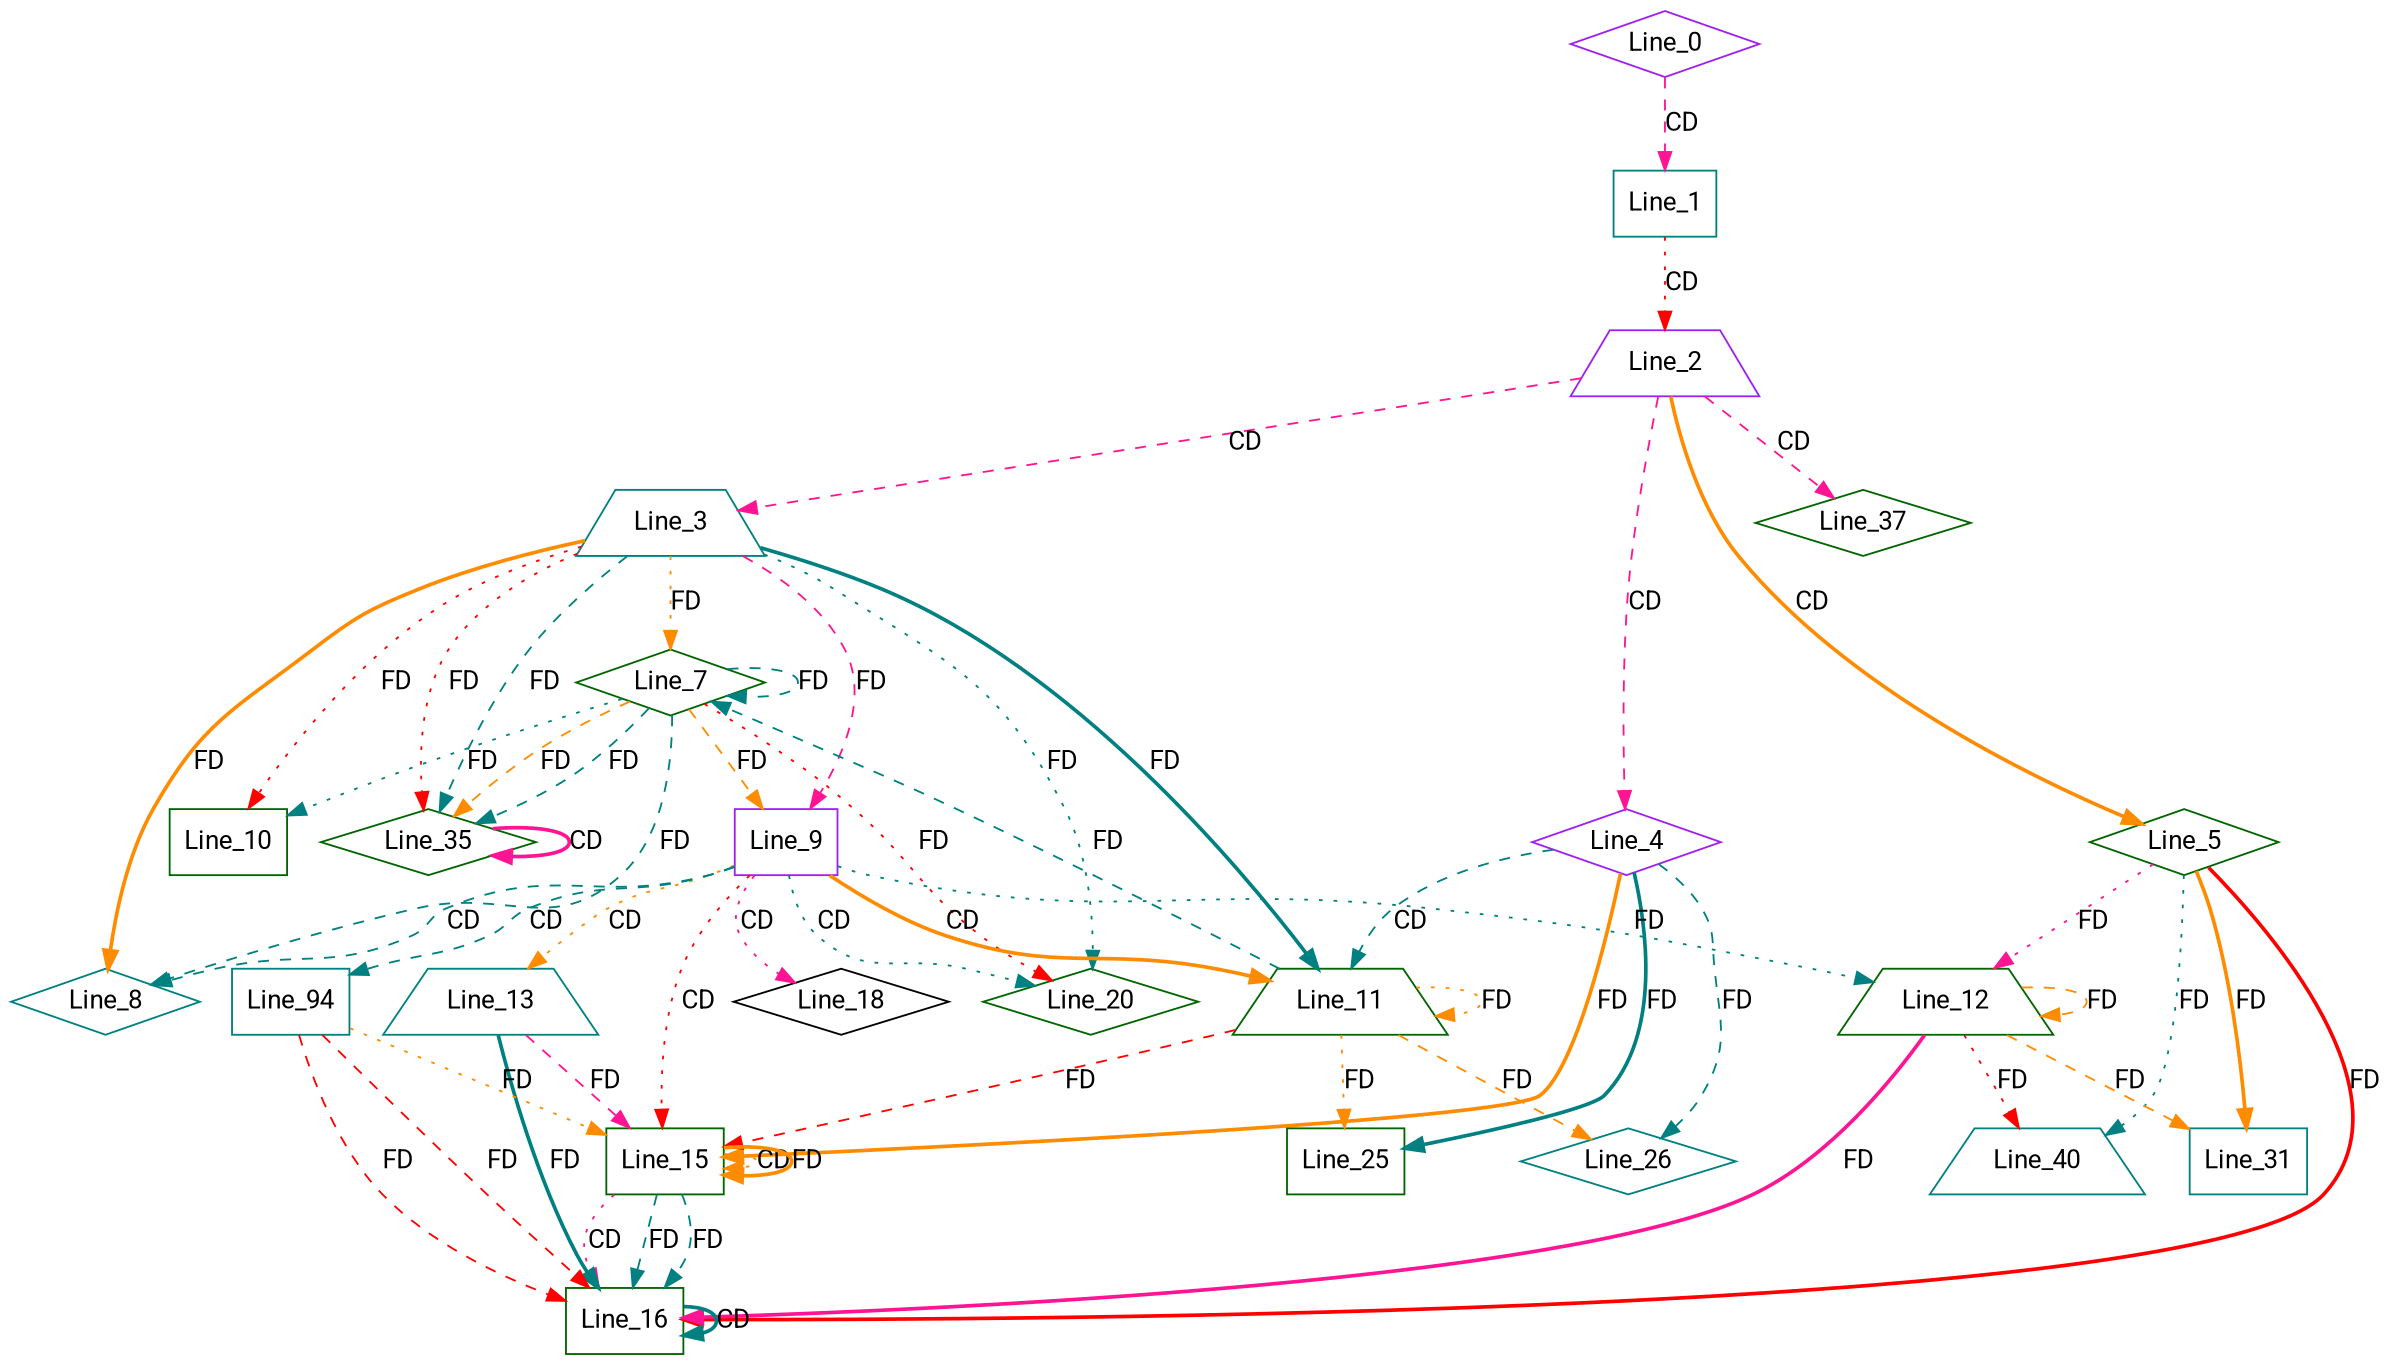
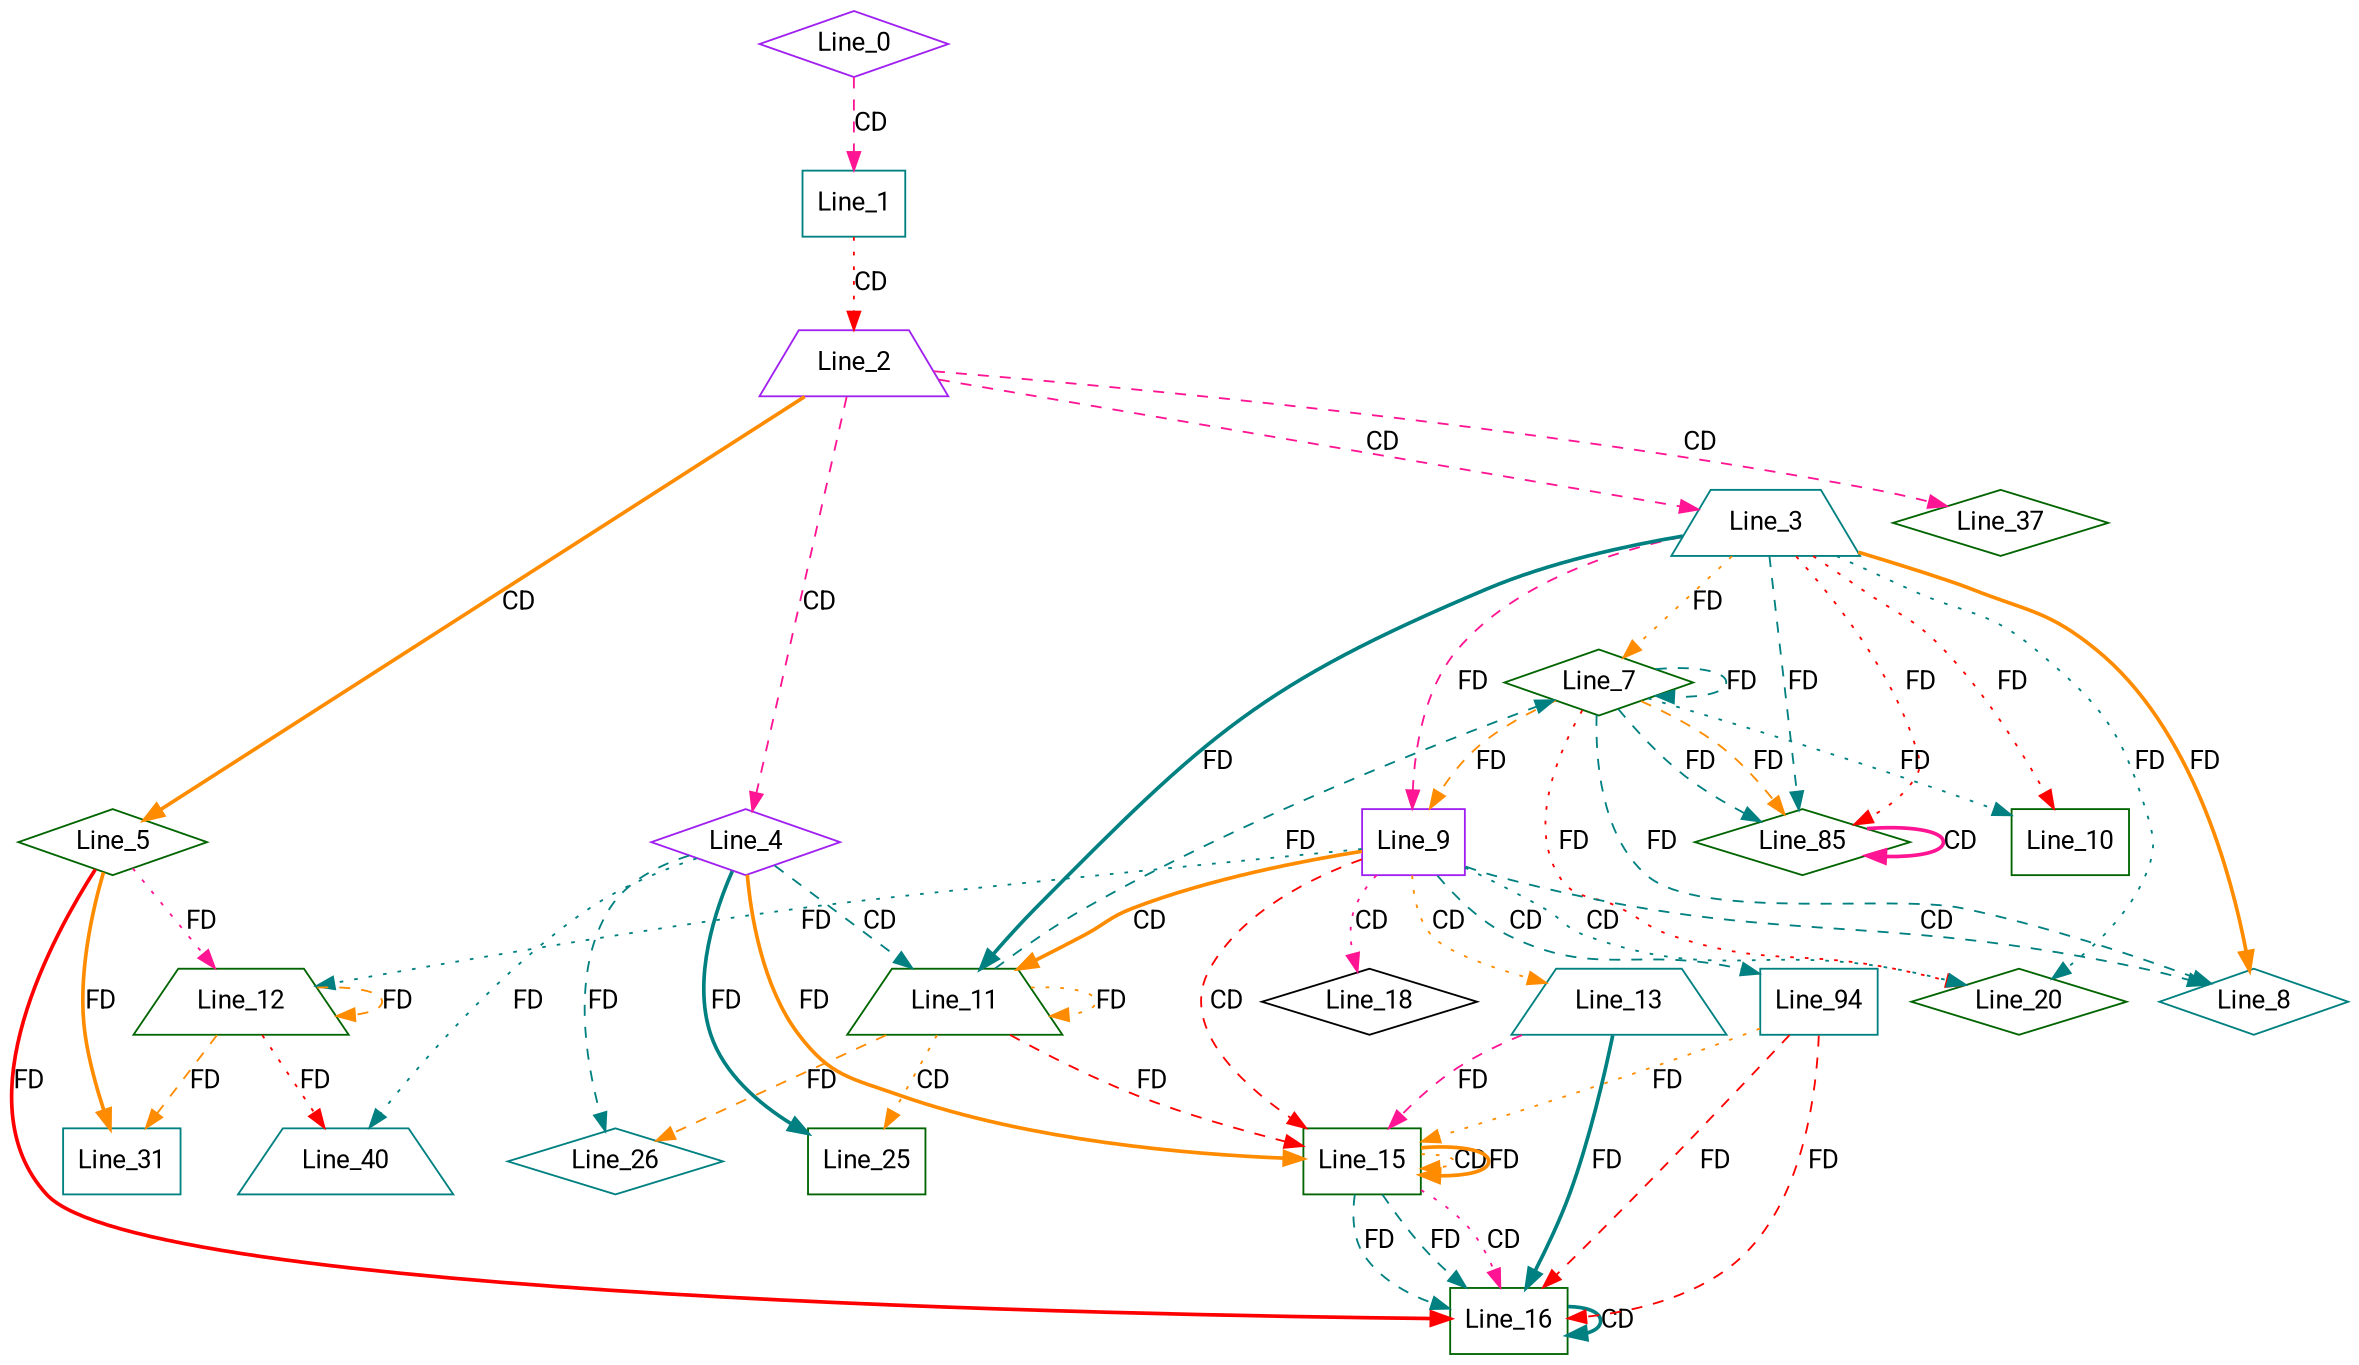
node "Line_35": label "Line_35" -> "Line_85"
edge "Line_9" -> "Line_15": style dotted -> dashed
edge "Line_5" -> "Line_40": now "Line_4" -> "Line_40"
edge "Line_11" -> "Line_25": label "FD" -> "CD"
edge "Line_12" -> "Line_16": removed, label "FD"
